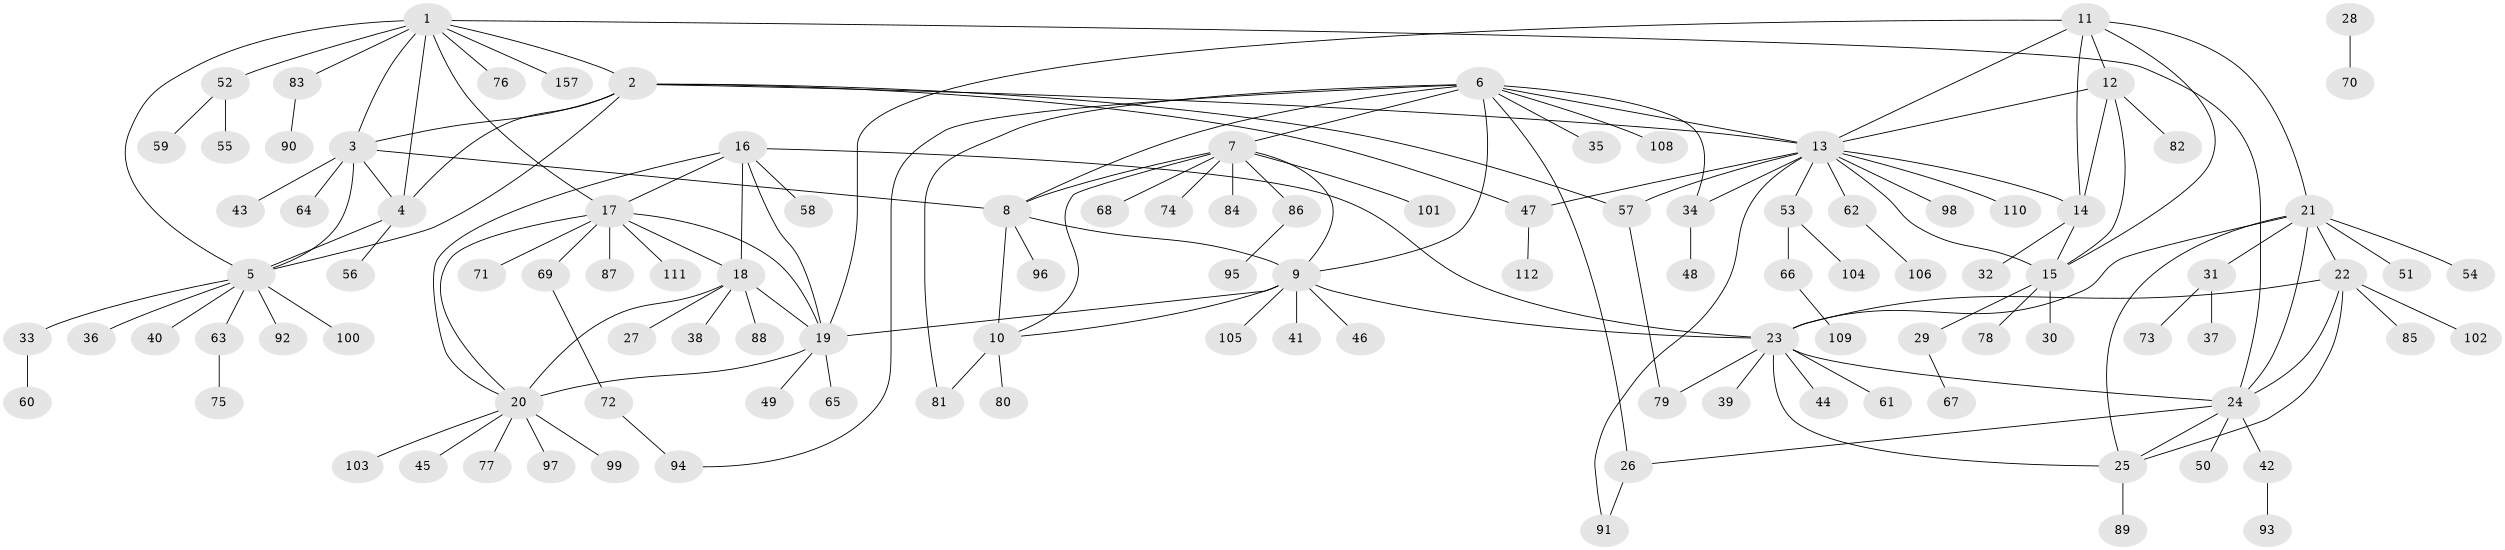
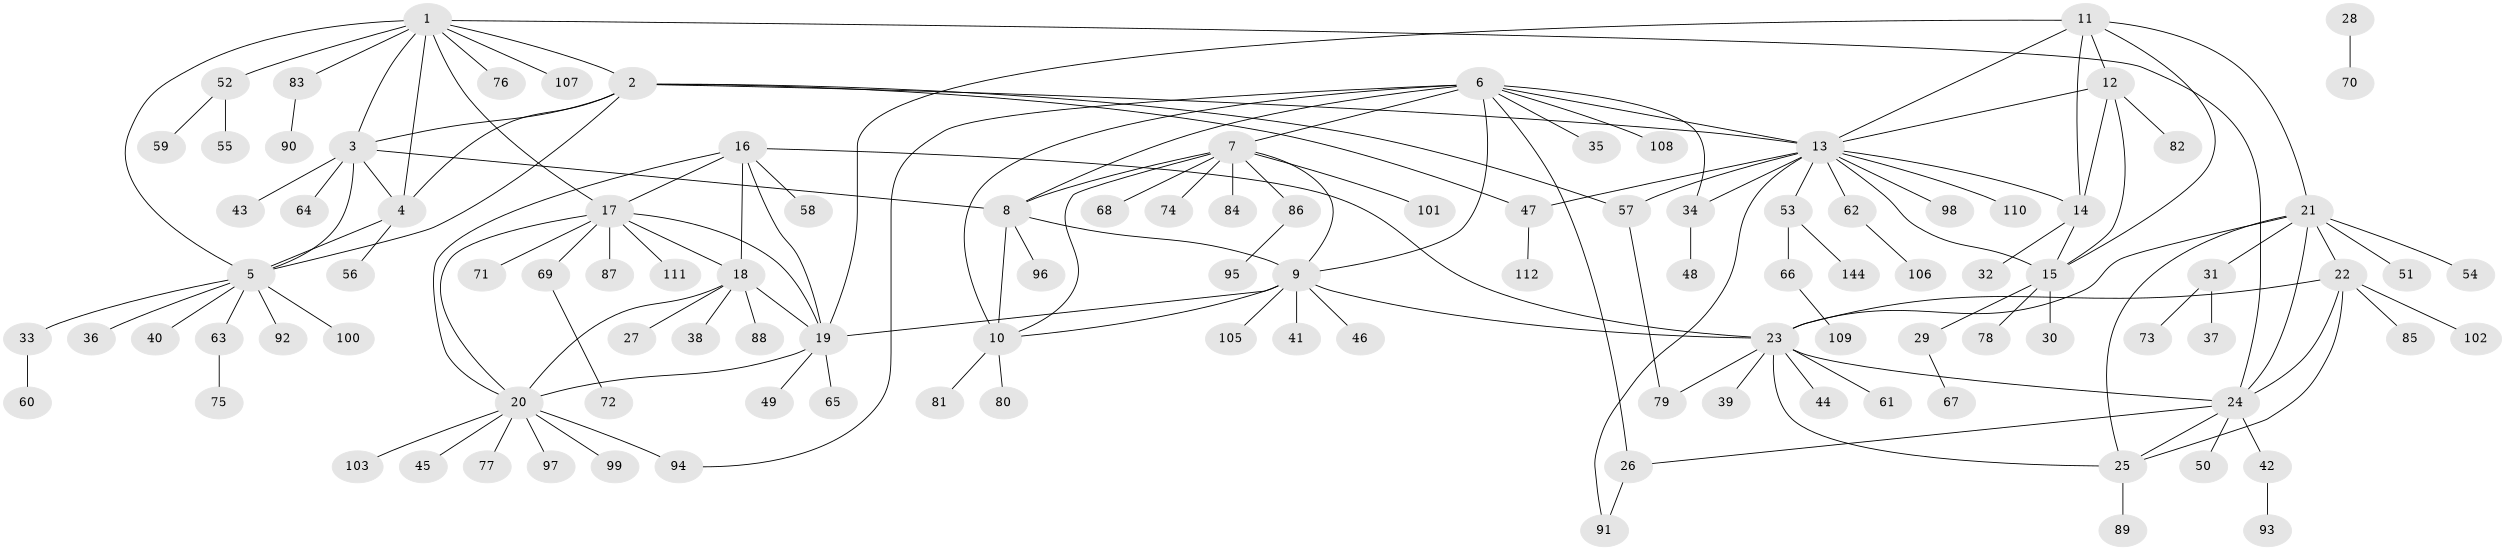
node "157": label "157" -> "107"
edge "6" -- "81": now "6" -- "10"
node "104": label "104" -> "144"
edge "72" -- "94": now "20" -- "94"
